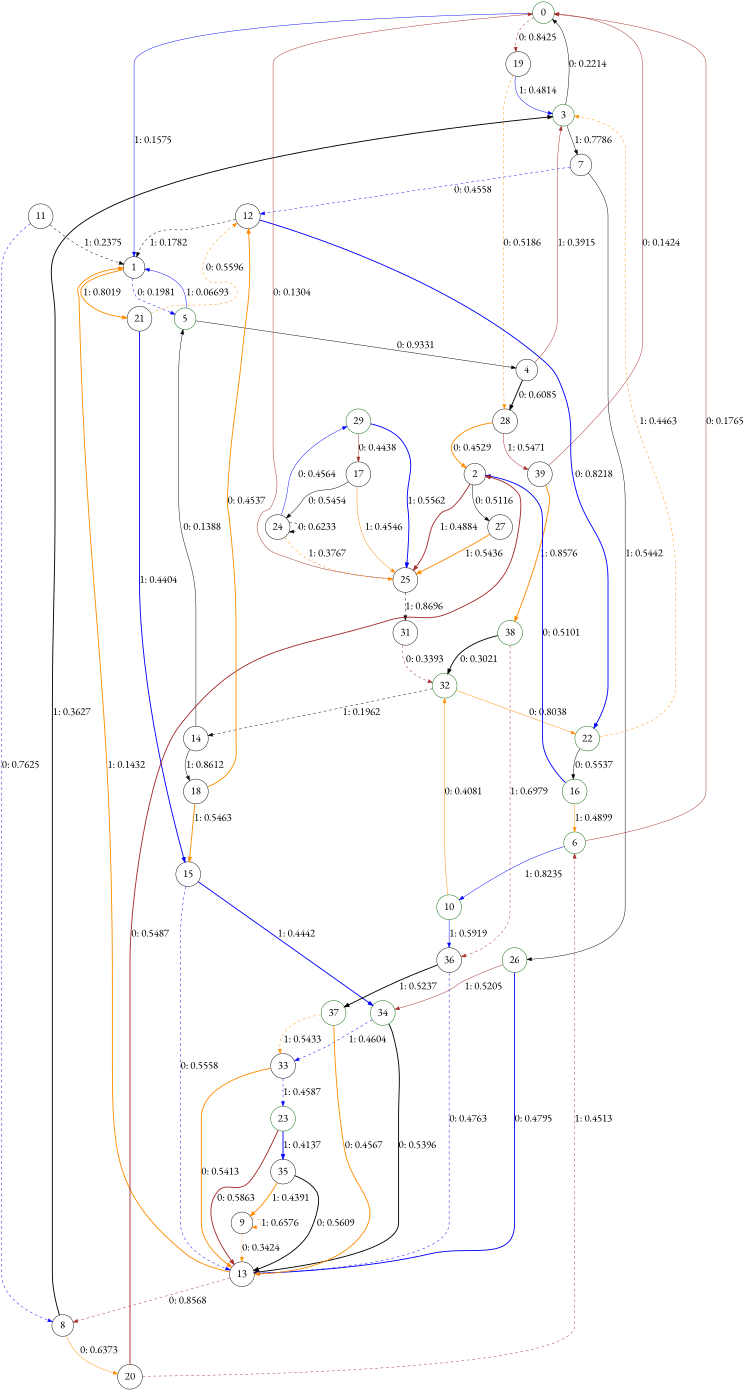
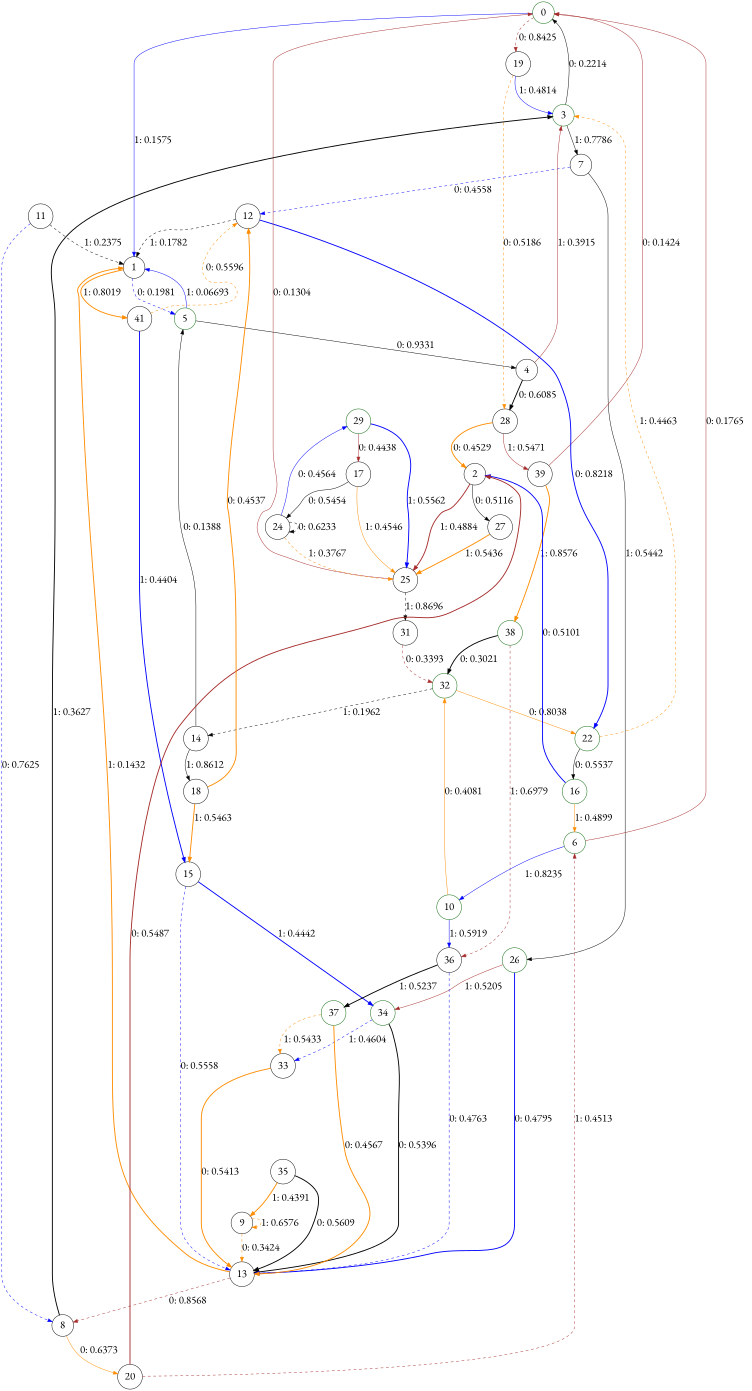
node "21": label "21" -> "41"
node "23": removed
